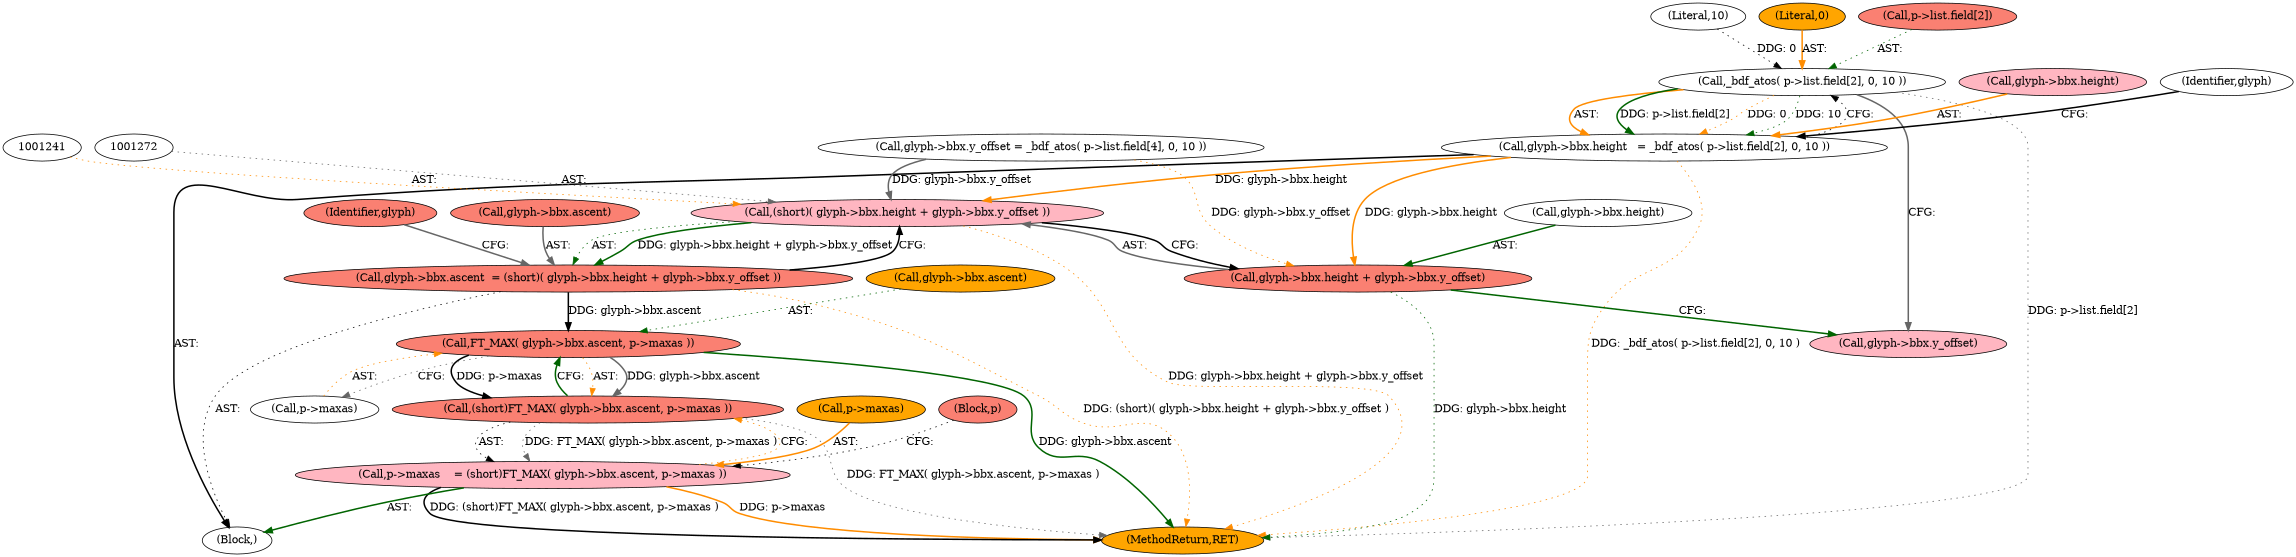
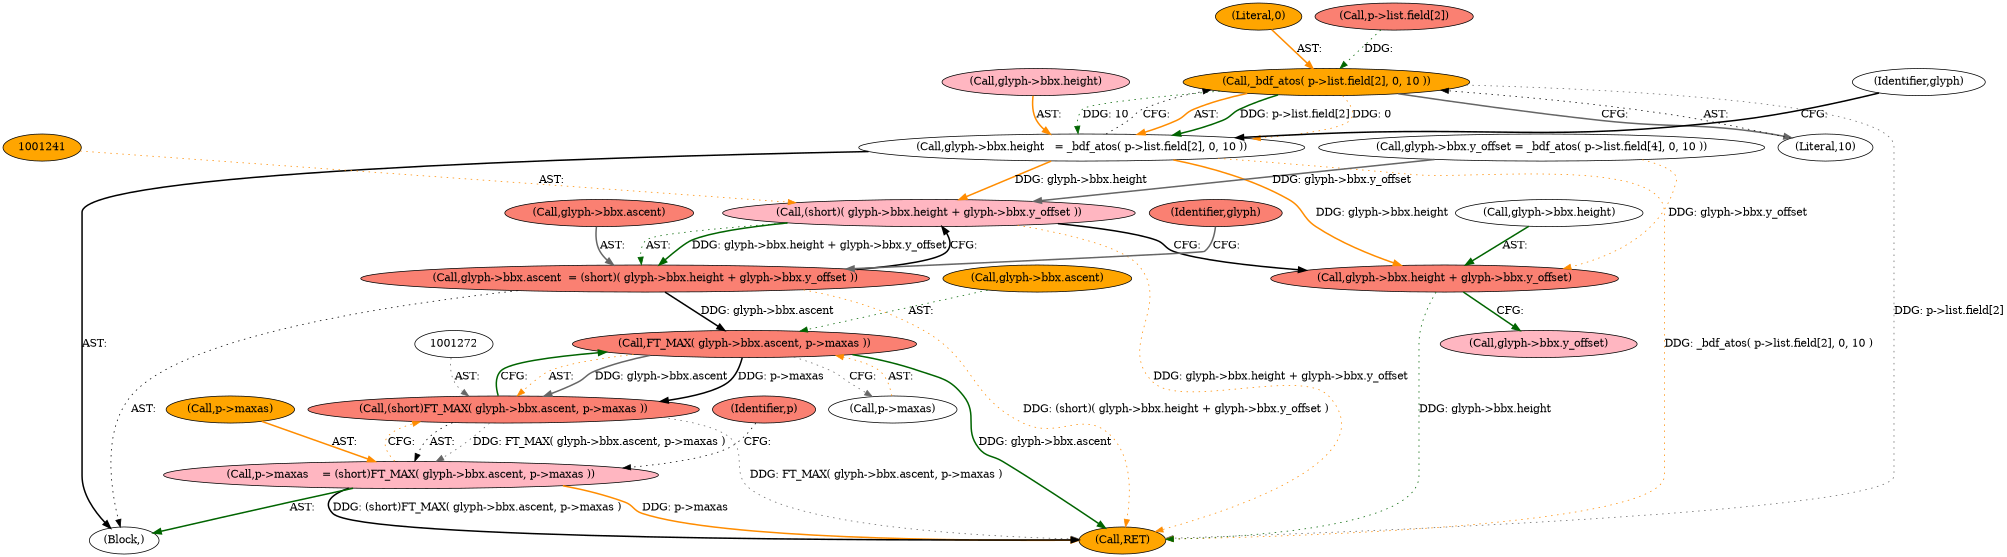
edge "(Literal,10)" -> "(Call,_bdf_atos( p->list.field[2], 0, 10 ))": label "DDG: 0" -> "AST: "
edge "(Call,p->list.field[2])" -> "(Call,_bdf_atos( p->list.field[2], 0, 10 ))": label "AST: " -> "DDG: "
node "(Call,_bdf_atos( p->list.field[2], 0, 10 ))": fillcolor white -> orange
node "1001241": fillcolor white -> orange
edge "1001272" -> "(Call,(short)( glyph->bbx.height + glyph->bbx.y_offset ))": now "1001272" -> "(Call,(short)FT_MAX( glyph->bbx.ascent, p->maxas ))"
edge "(Call,_bdf_atos( p->list.field[2], 0, 10 ))" -> "(Call,glyph->bbx.y_offset)": now "(Call,_bdf_atos( p->list.field[2], 0, 10 ))" -> "(Literal,10)"
edge "(Call,glyph->bbx.height + glyph->bbx.y_offset)" -> "(Call,(short)( glyph->bbx.height + glyph->bbx.y_offset ))": removed, label "AST:"
node "(Block,p)": label "(Block,p)" -> "(Identifier,p)"
node "(MethodReturn,RET)": label "(MethodReturn,RET)" -> "(Call,RET)"
